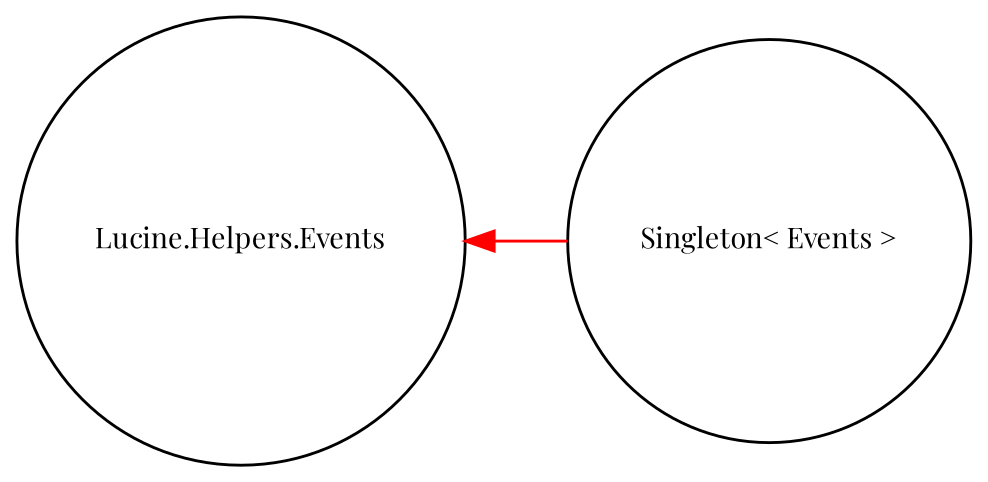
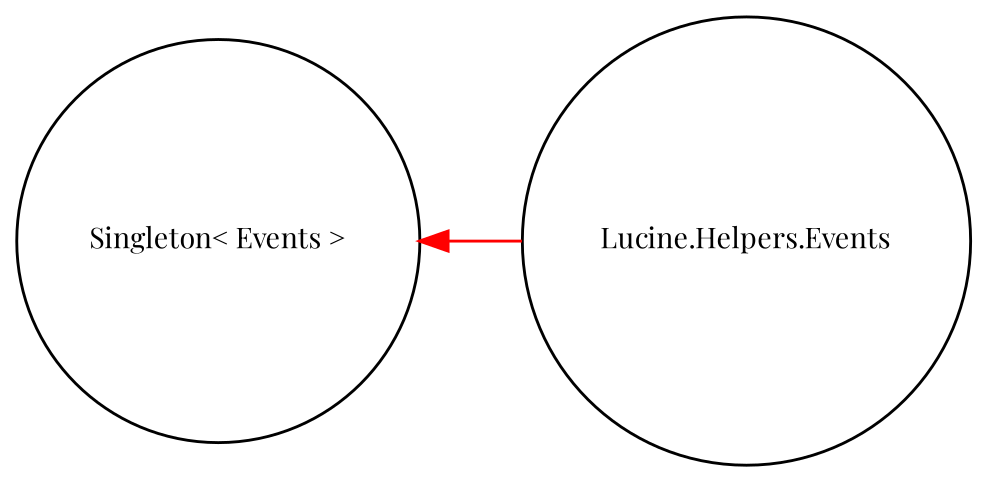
edge "Singleton< Events >" -> "Lucine.Helpers.Events": reversed
